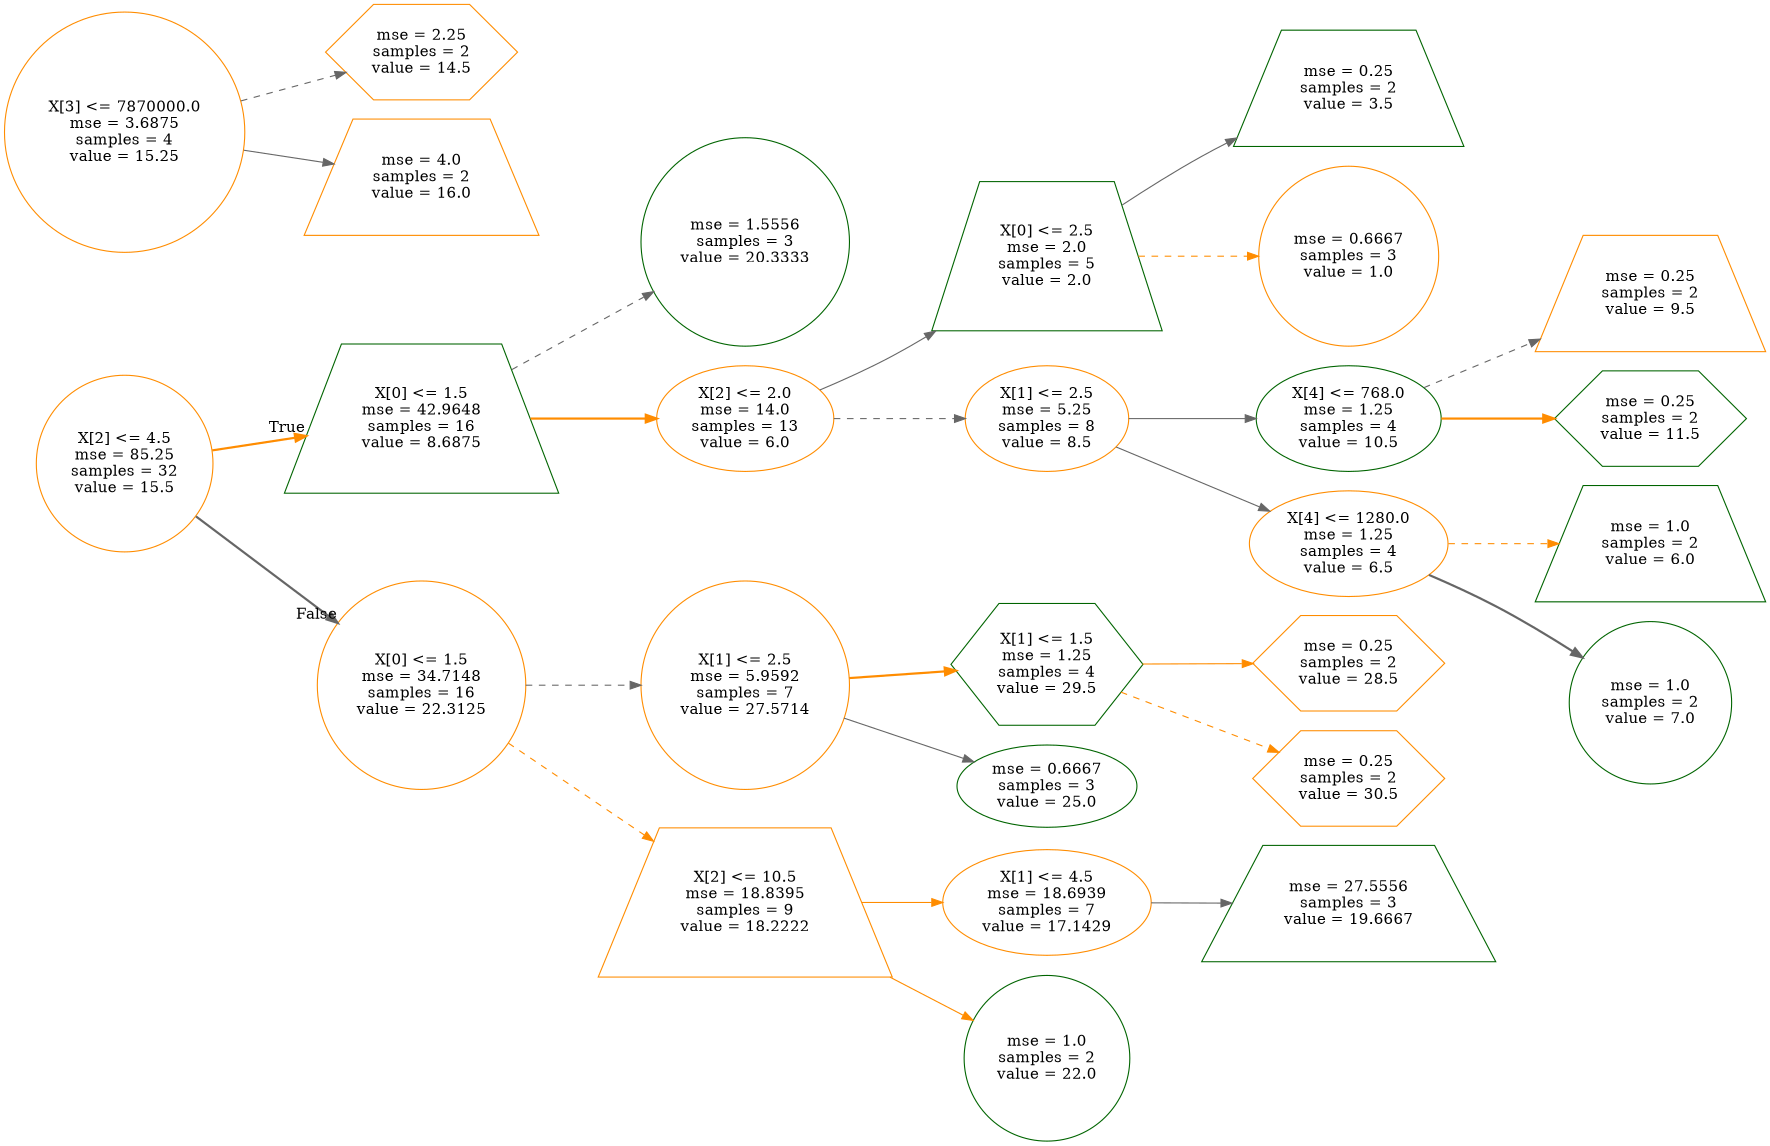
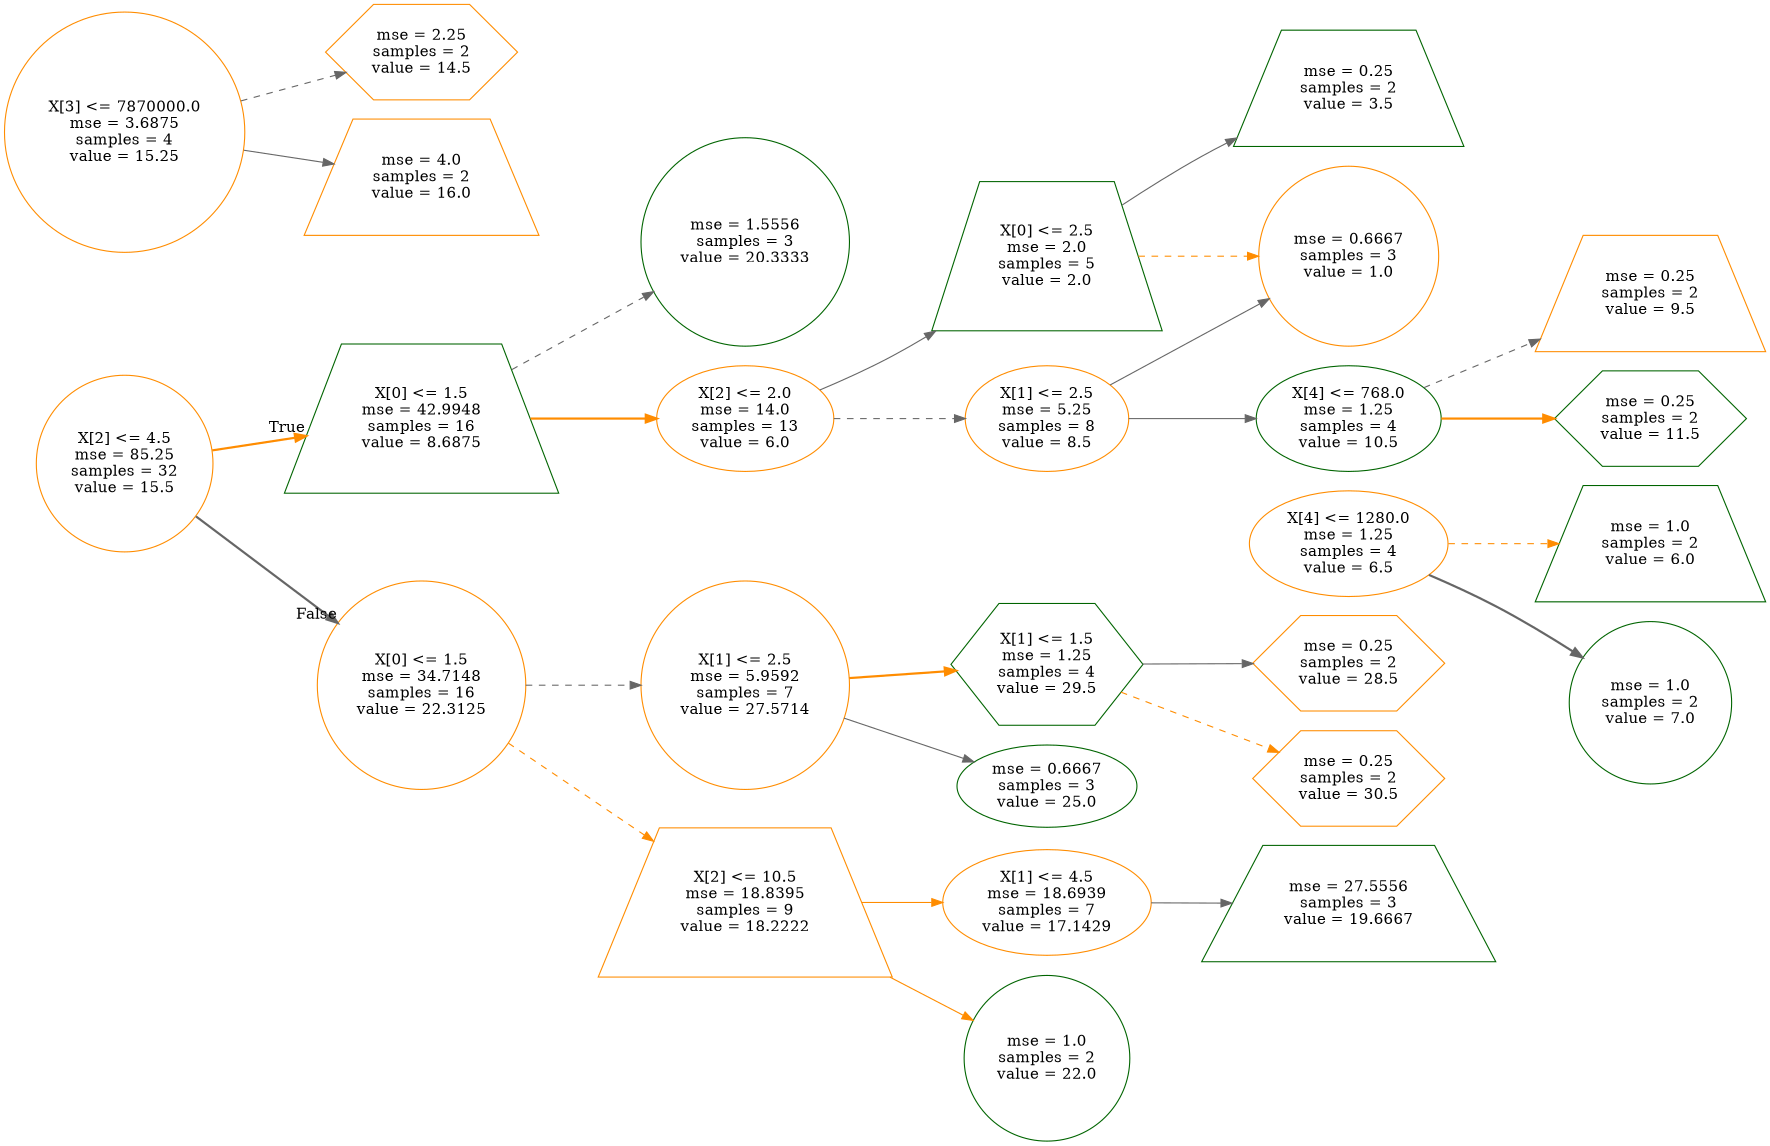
node "X[0] <= 1.5 mse = 42.9648 samples = 16 value = 8.6875": label "X[0] <= 1.5 mse = 42.9648 samples = 16 value = 8.6875" -> "X[0] <= 1.5 mse = 42.9948 samples = 16 value = 8.6875"
edge "X[1] <= 2.5 mse = 5.25 samples = 8 value = 8.5" -> "X[4] <= 1280.0 mse = 1.25 samples = 4 value = 6.5": now "X[1] <= 2.5 mse = 5.25 samples = 8 value = 8.5" -> "mse = 0.6667 samples = 3 value = 1.0"
edge "X[1] <= 1.5 mse = 1.25 samples = 4 value = 29.5" -> "mse = 0.25 samples = 2 value = 28.5": color darkorange -> gray40
